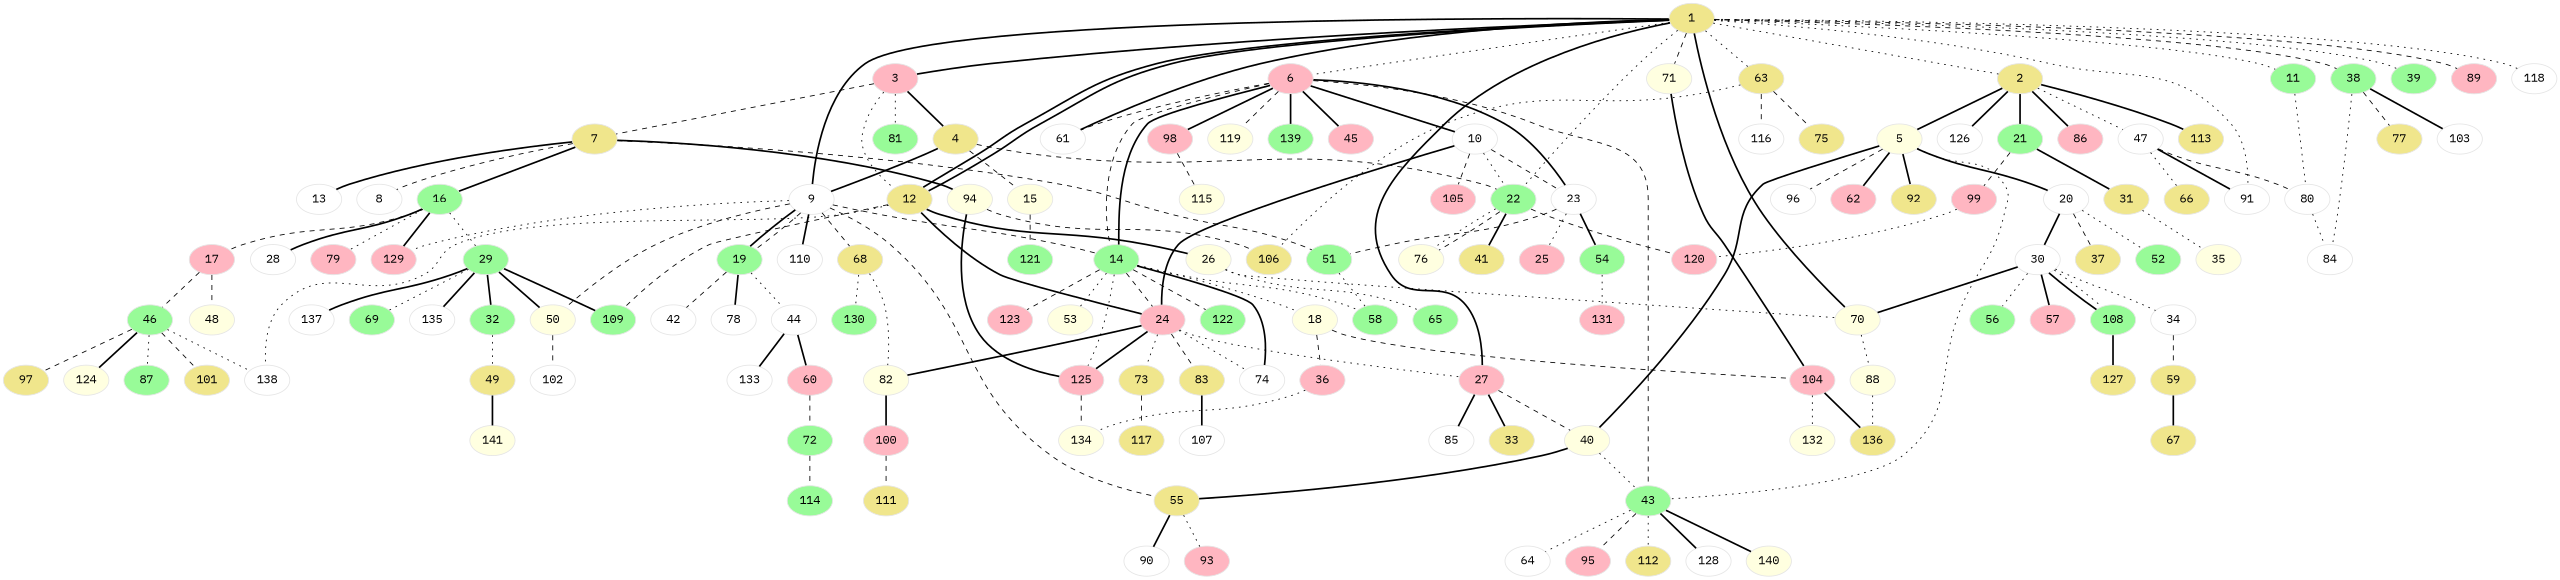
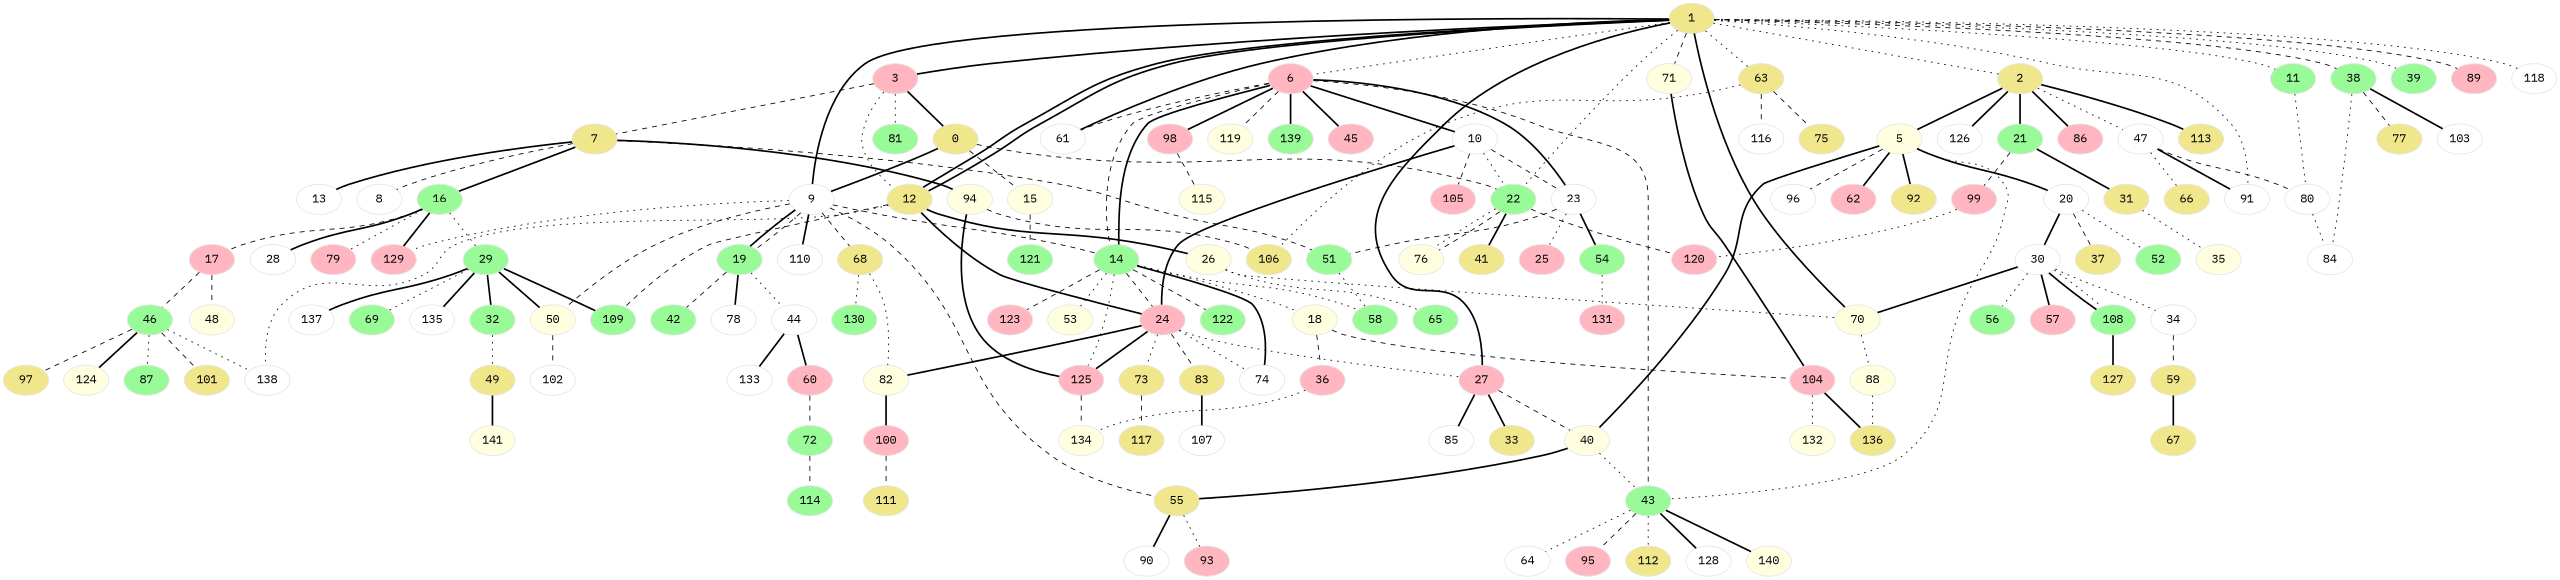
node "4": label "4" -> "0"
node "42": fillcolor white -> palegreen
